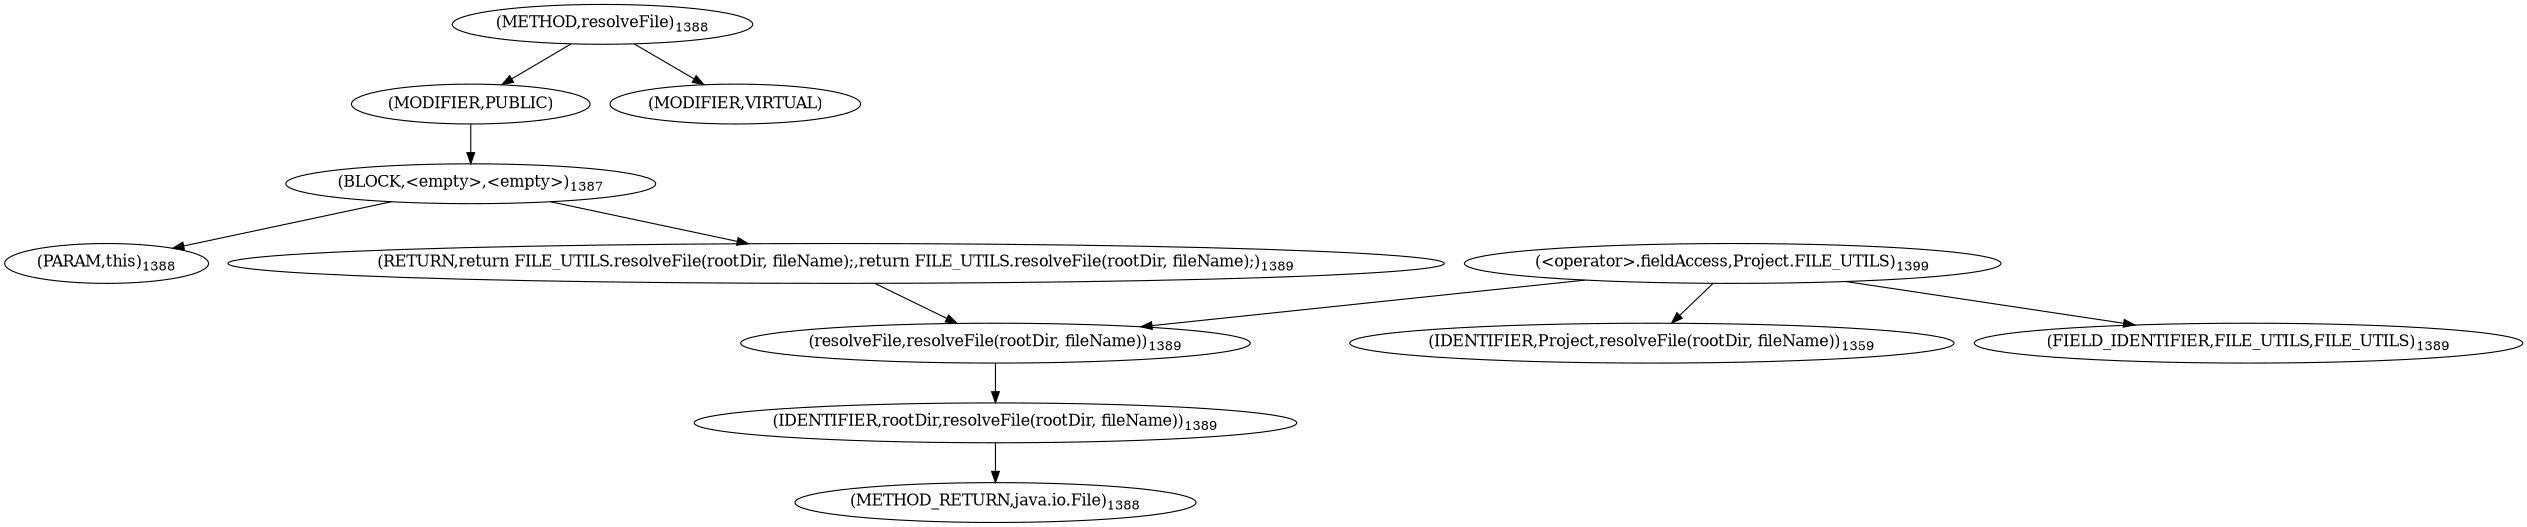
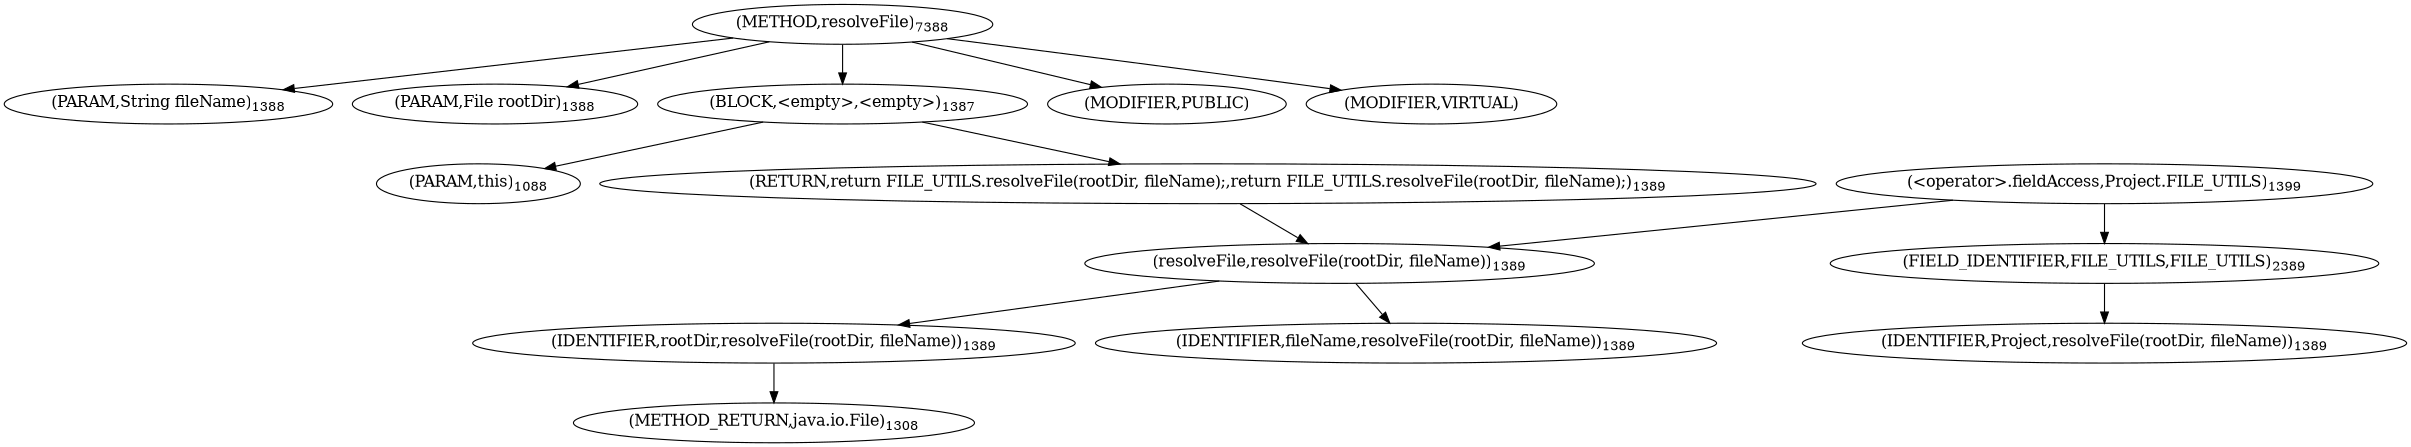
node "(METHOD,resolveFile)": text "1388" -> "7388"
node "(PARAM,String fileName)": added
node "(PARAM,File rootDir)": added
edge "(MODIFIER,PUBLIC)" -> "(BLOCK,<empty>,<empty>)": now "(METHOD,resolveFile)" -> "(BLOCK,<empty>,<empty>)"
node "(PARAM,this)": text "1388" -> "1088"
edge "(<operator>.fieldAccess,Project.FILE_UTILS)" -> "(IDENTIFIER,Project,resolveFile(rootDir, fileName))": now "(FIELD_IDENTIFIER,FILE_UTILS,FILE_UTILS)" -> "(IDENTIFIER,Project,resolveFile(rootDir, fileName))"
node "(IDENTIFIER,Project,resolveFile(rootDir, fileName))": text "1359" -> "1389"
node "(FIELD_IDENTIFIER,FILE_UTILS,FILE_UTILS)": text "1389" -> "2389"
node "(IDENTIFIER,fileName,resolveFile(rootDir, fileName))": added
node "(METHOD_RETURN,java.io.File)": text "1388" -> "1308"
